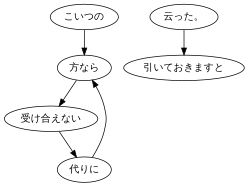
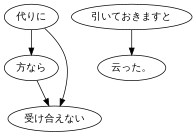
node "こいつの": removed
edge "云った。" -> "引いておきますと": reversed
edge "受け合えない" -> "代りに": reversed
